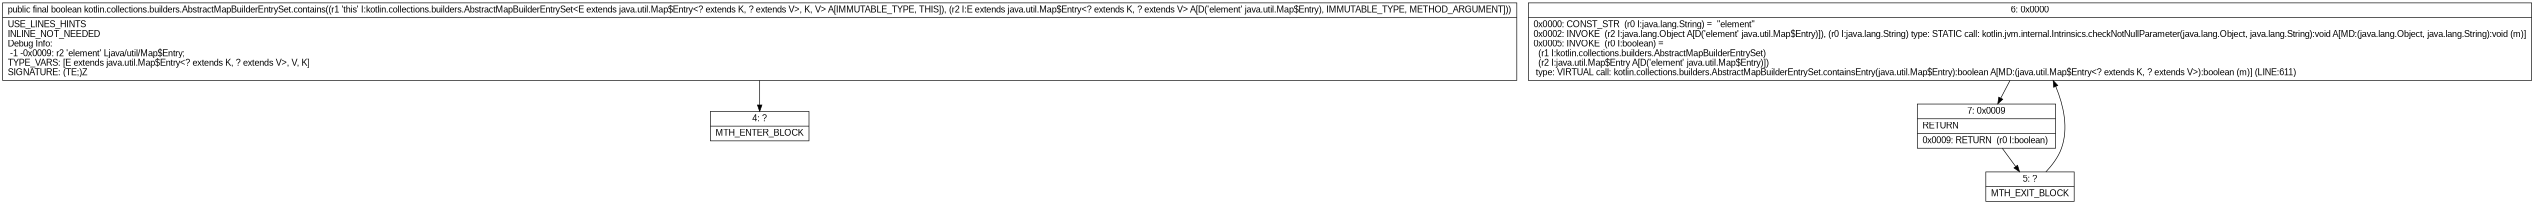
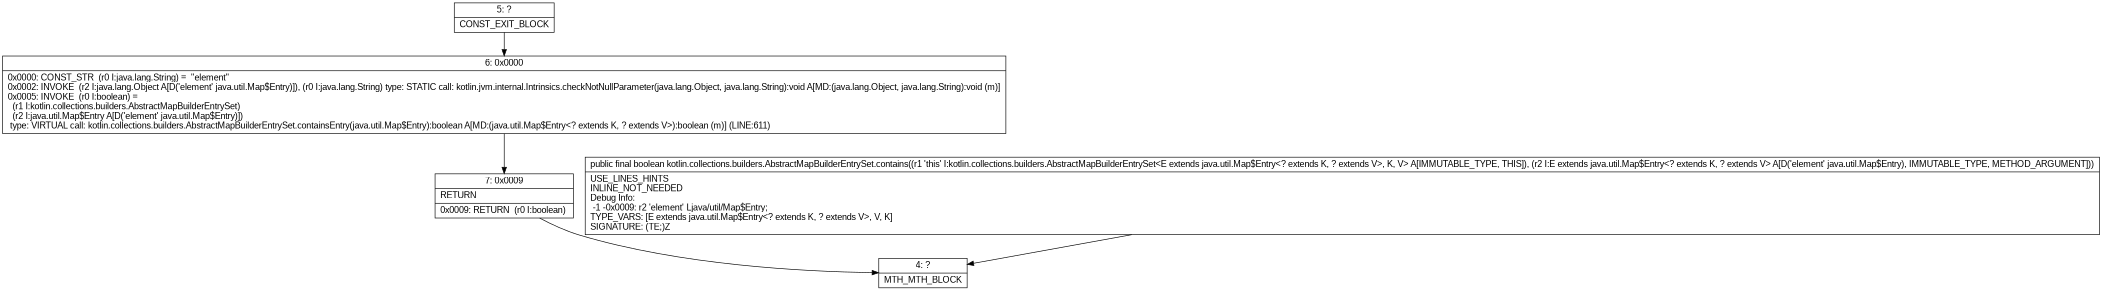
node "4: ?": text "MTH_ENTER_BLOCK" -> "MTH_MTH_BLOCK"
edge "7: 0x0009" -> "5: ?": now "7: 0x0009" -> "4: ?"
node "5: ?": text "MTH_EXIT_BLOCK" -> "CONST_EXIT_BLOCK"
